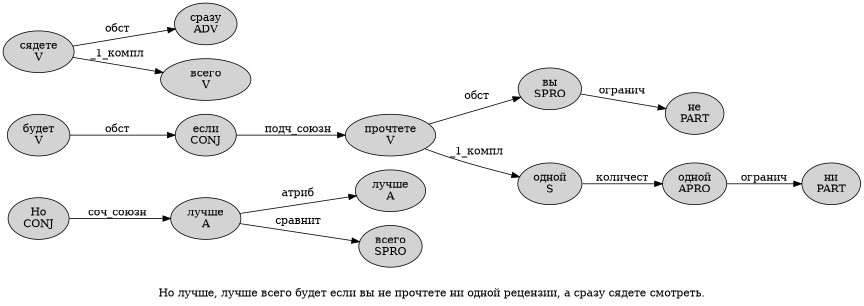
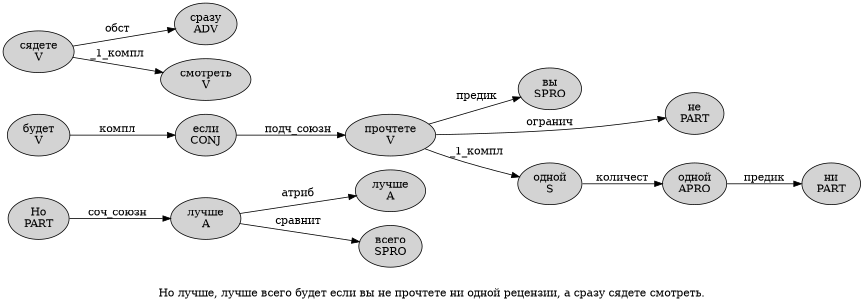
node "всего V": label "всего V" -> "смотреть V"
edge "прочтете V" -> "вы SPRO": label "обст" -> "предик"
edge "вы SPRO" -> "не PART": now "прочтете V" -> "не PART"
edge "будет V" -> "если CONJ": label "обст" -> "компл"
edge "одной APRO" -> "ни PART": label "огранич" -> "предик"
node "Но CONJ": label "Но CONJ" -> "Но PART"
